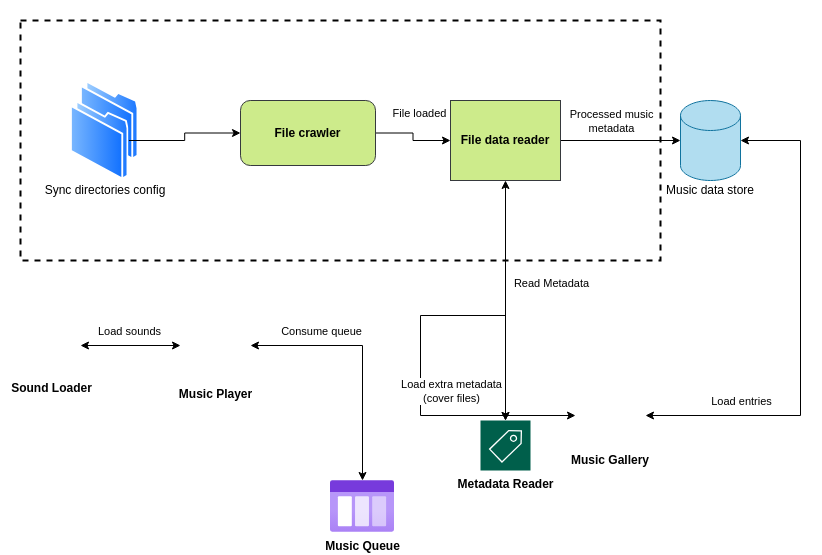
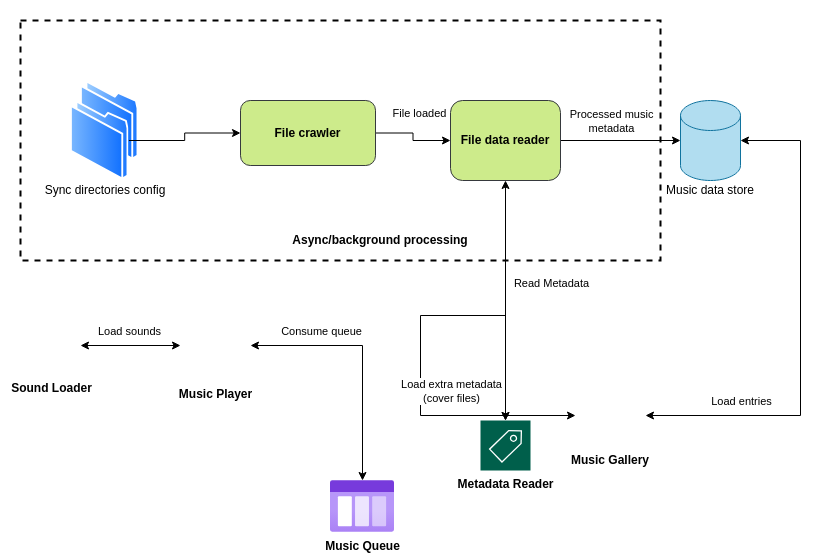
node "File data reader": shape rectangle -> rounded rectangle
node "Async/background processing": added
